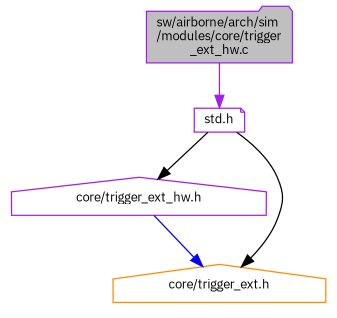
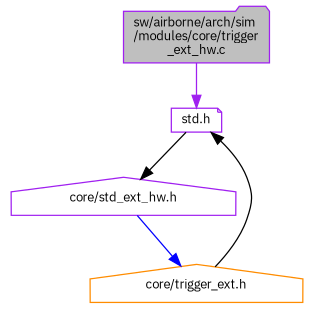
edge "std.h" -> "core/trigger_ext.h": reversed
node "core/trigger_ext_hw.h": label "core/trigger_ext_hw.h" -> "core/std_ext_hw.h"
